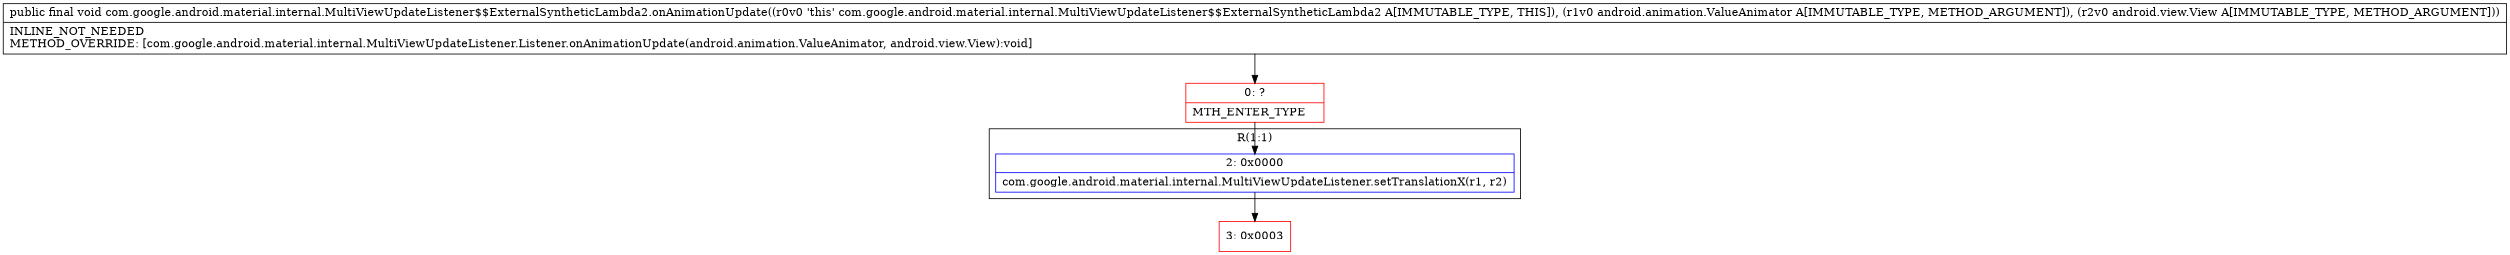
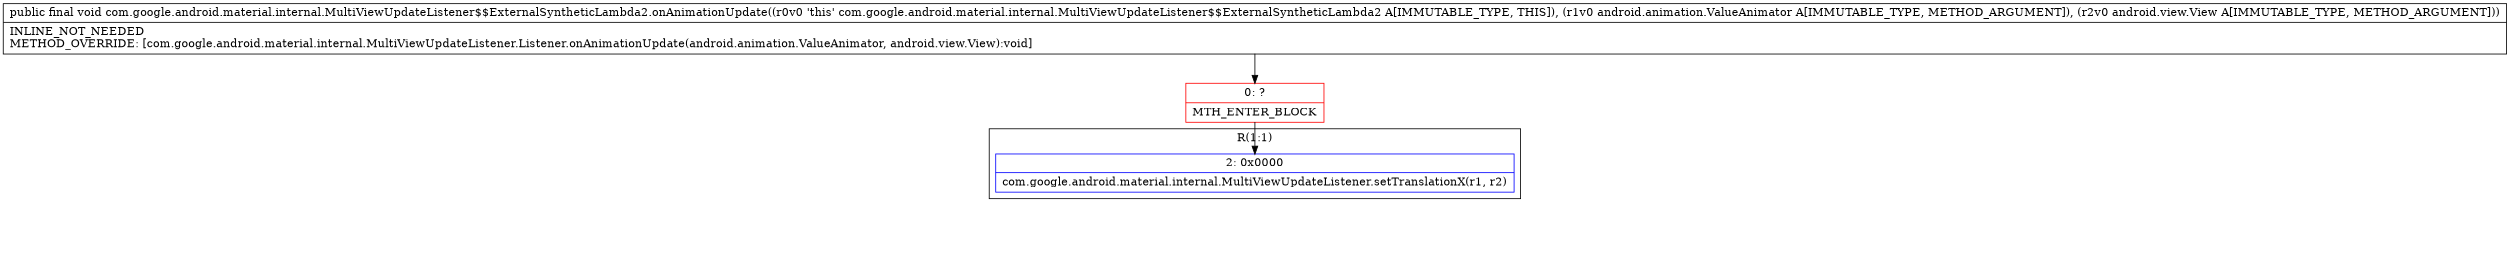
node "0: ?": text "MTH_ENTER_TYPE" -> "MTH_ENTER_BLOCK"
node "3: 0x0003": removed
